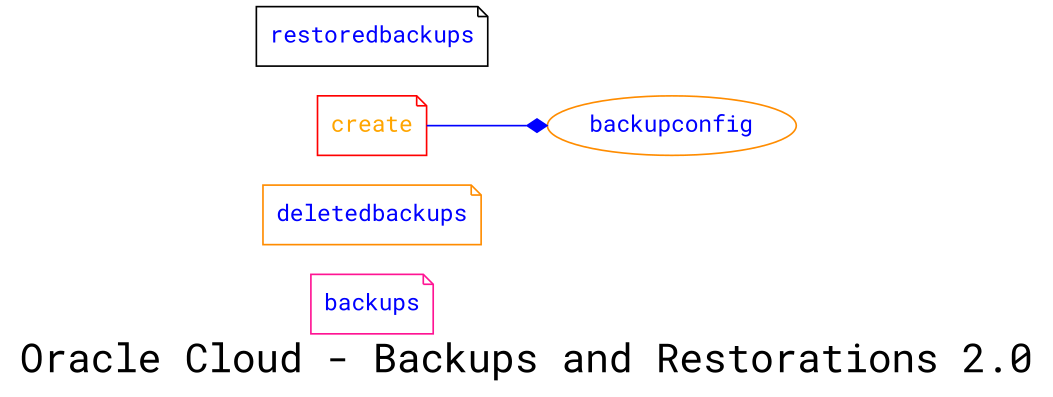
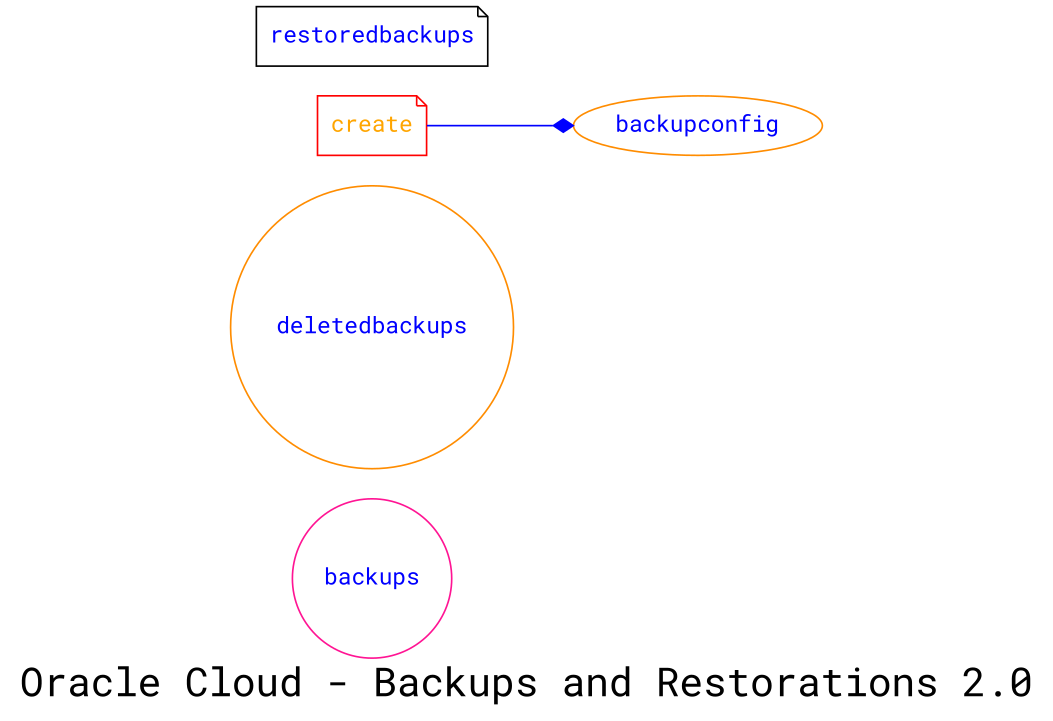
node "deletedbackups": shape note -> circle
node "backups": shape note -> circle
